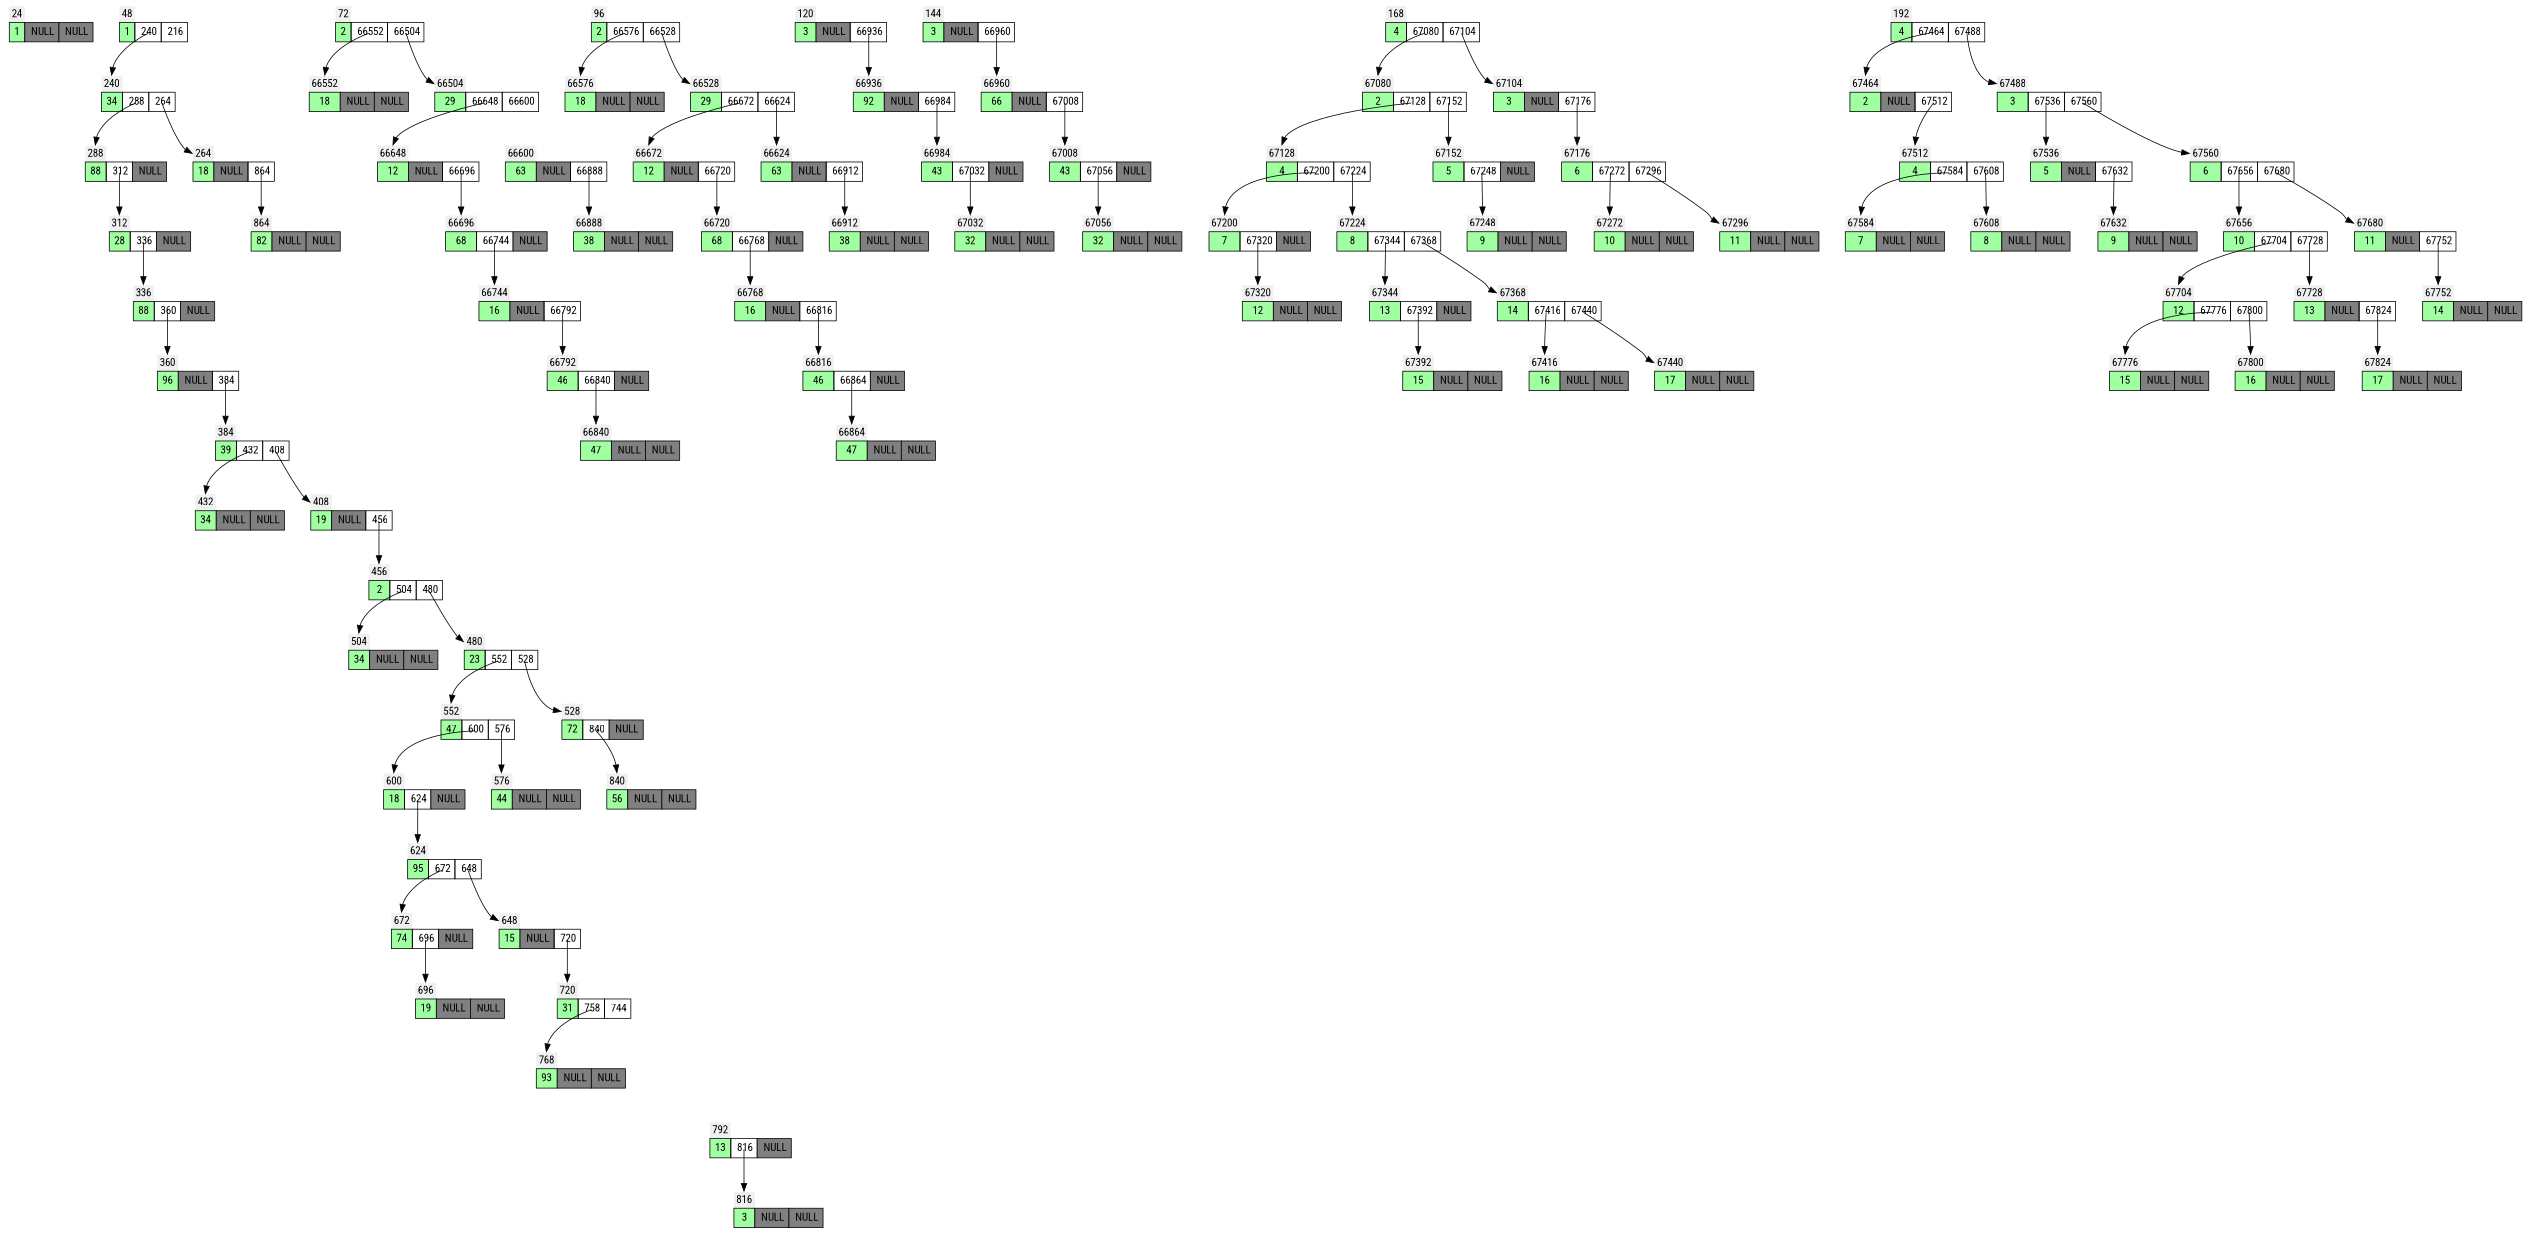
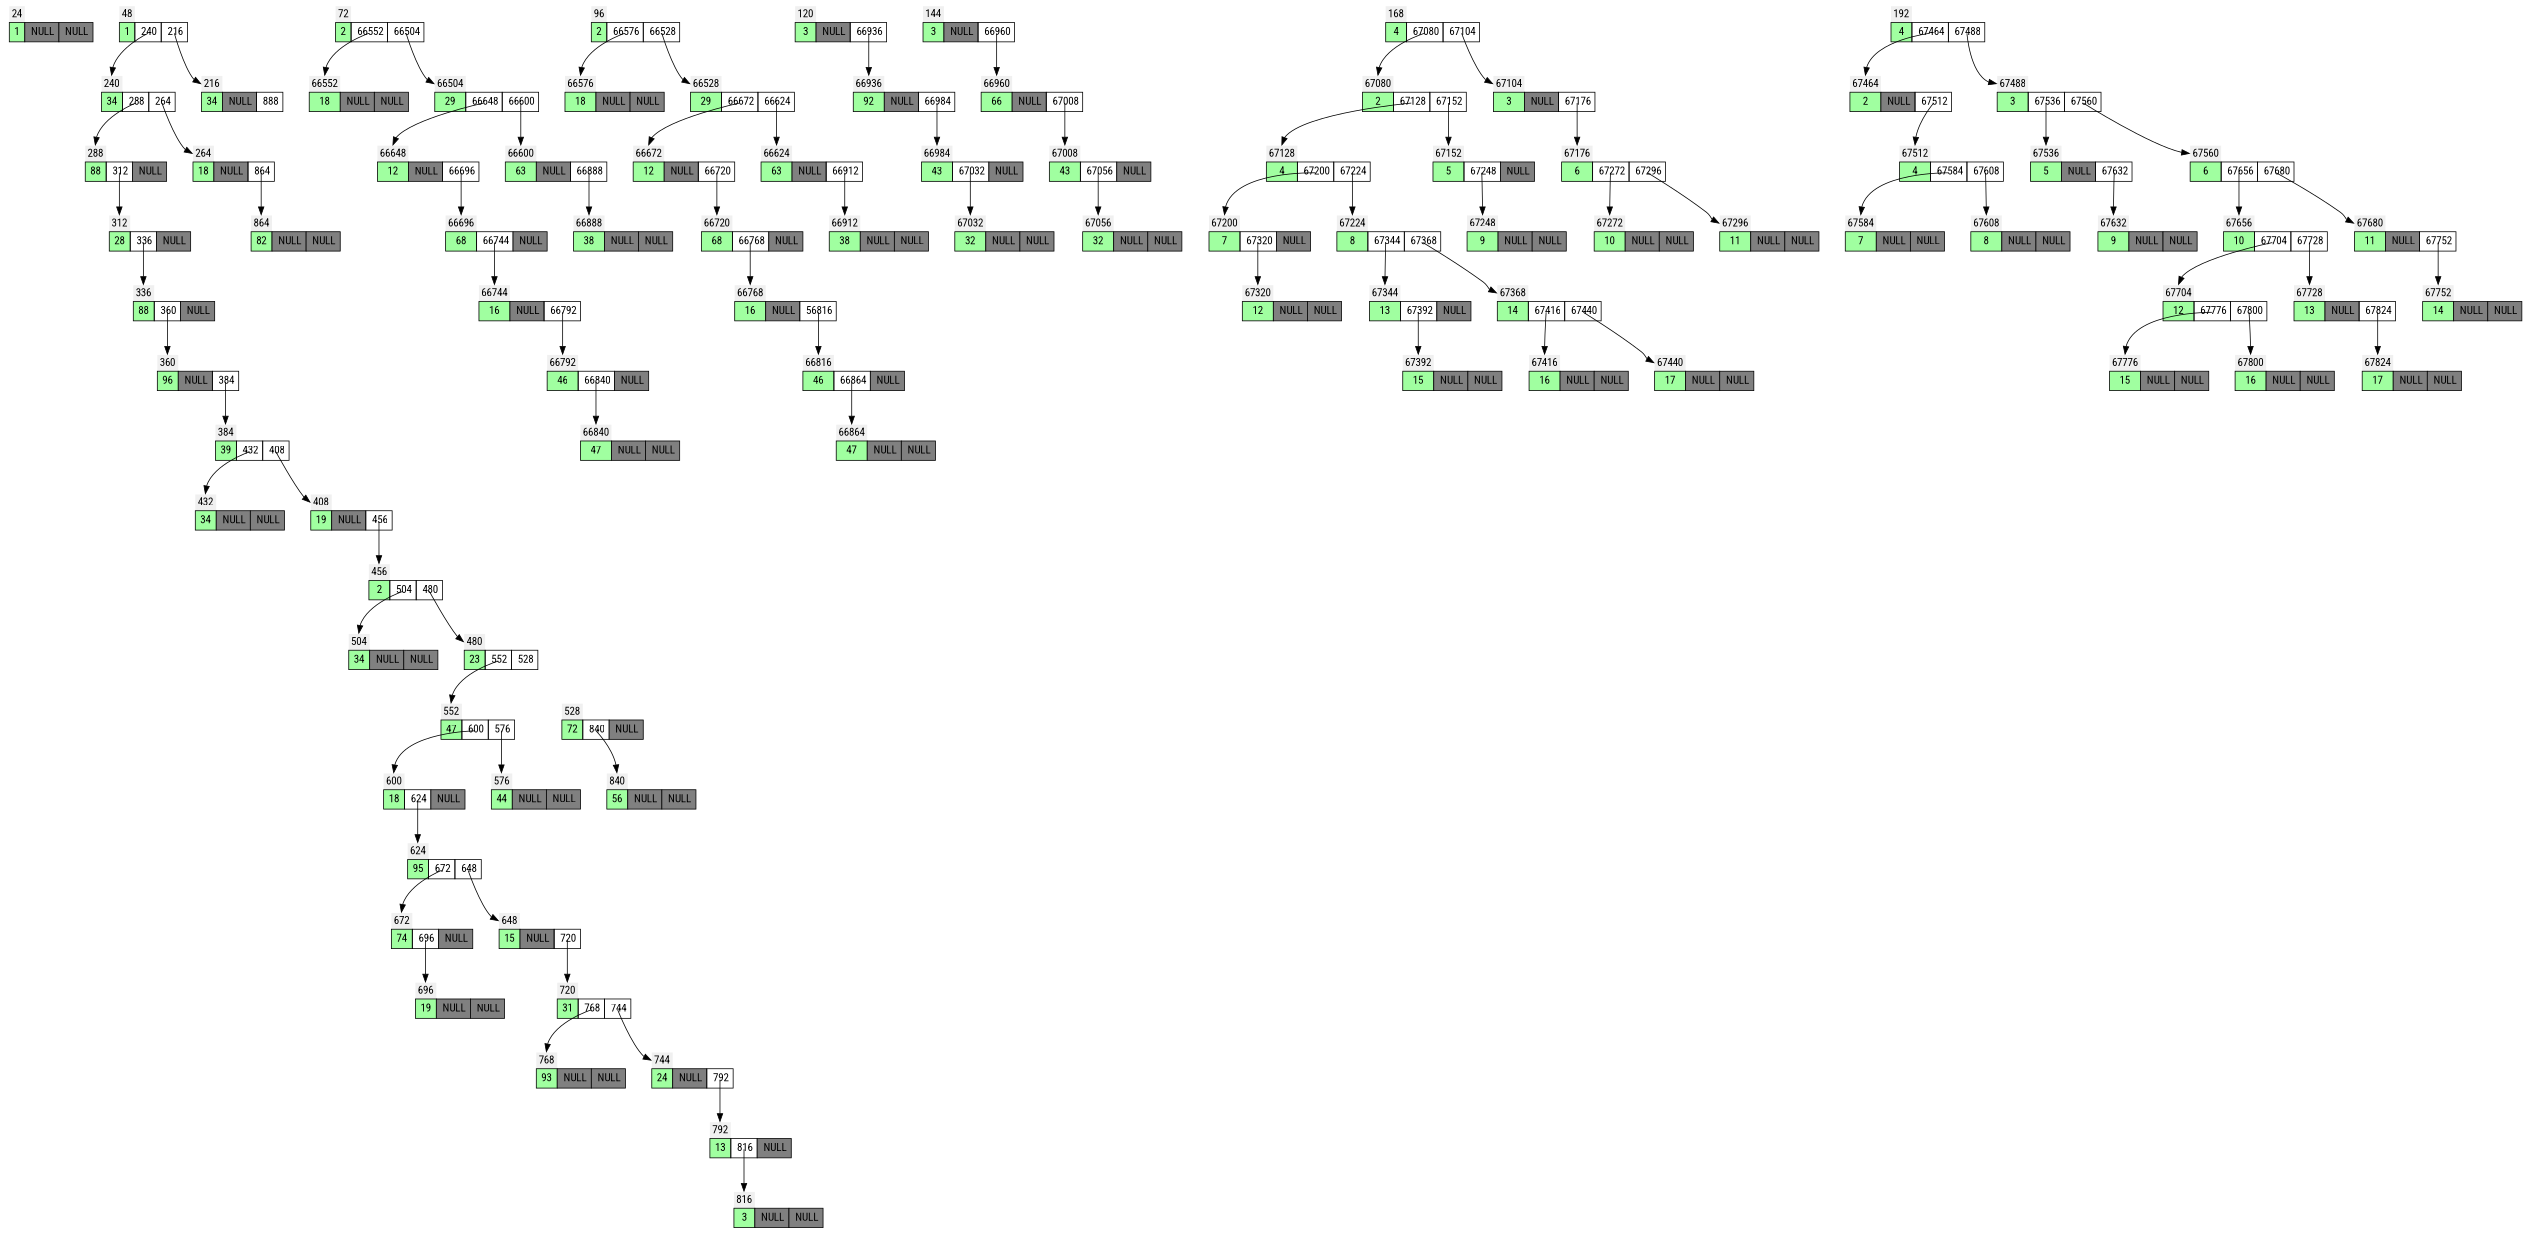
node "216": added
edge "66504" -> "66600": added
node "66768": text "66816" -> "56816"
edge "480" -> "528": removed
node "720": text "758" -> "768"
node "744": added
